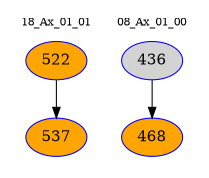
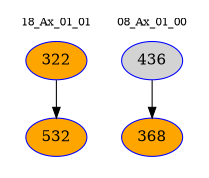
node "522": label "522" -> "322"
node "537": label "537" -> "532"
node "468": label "468" -> "368"
